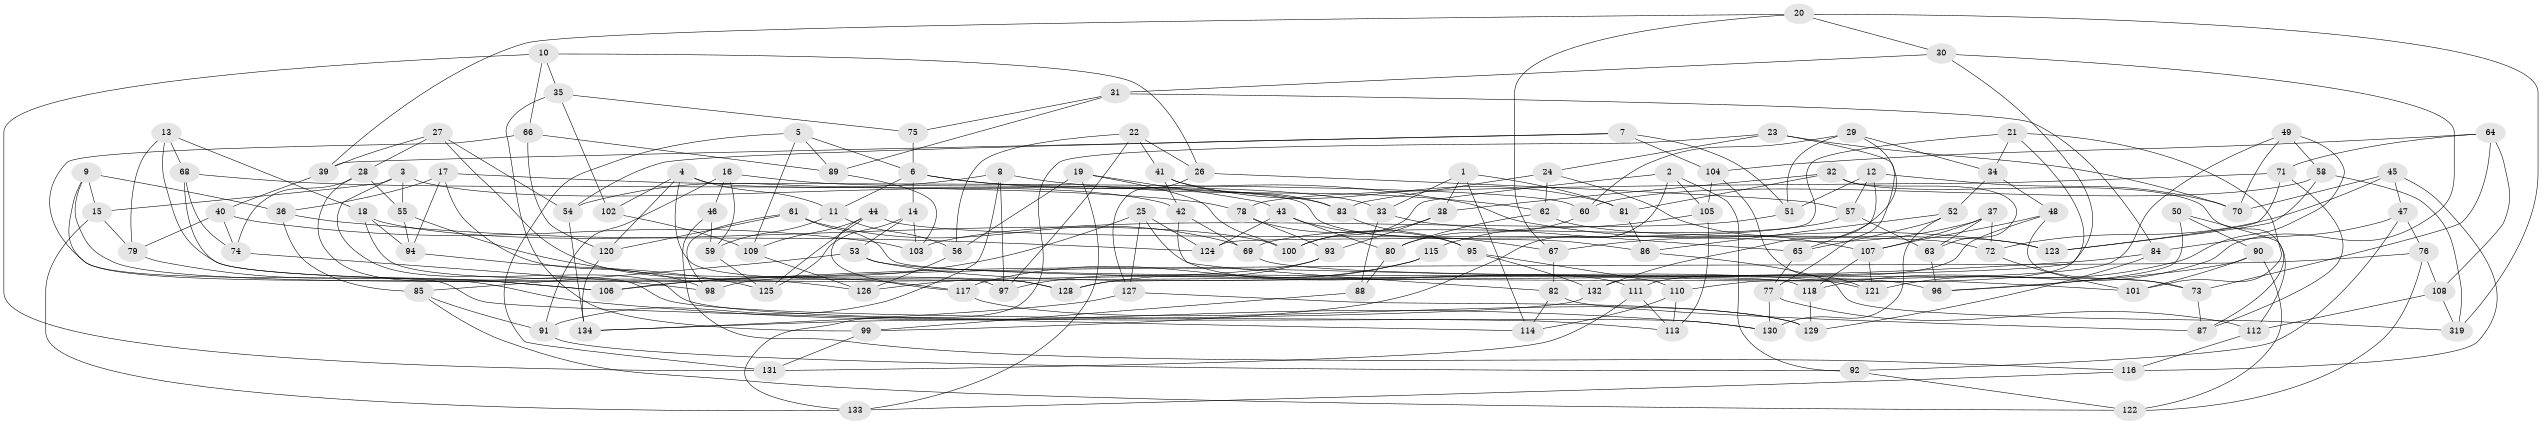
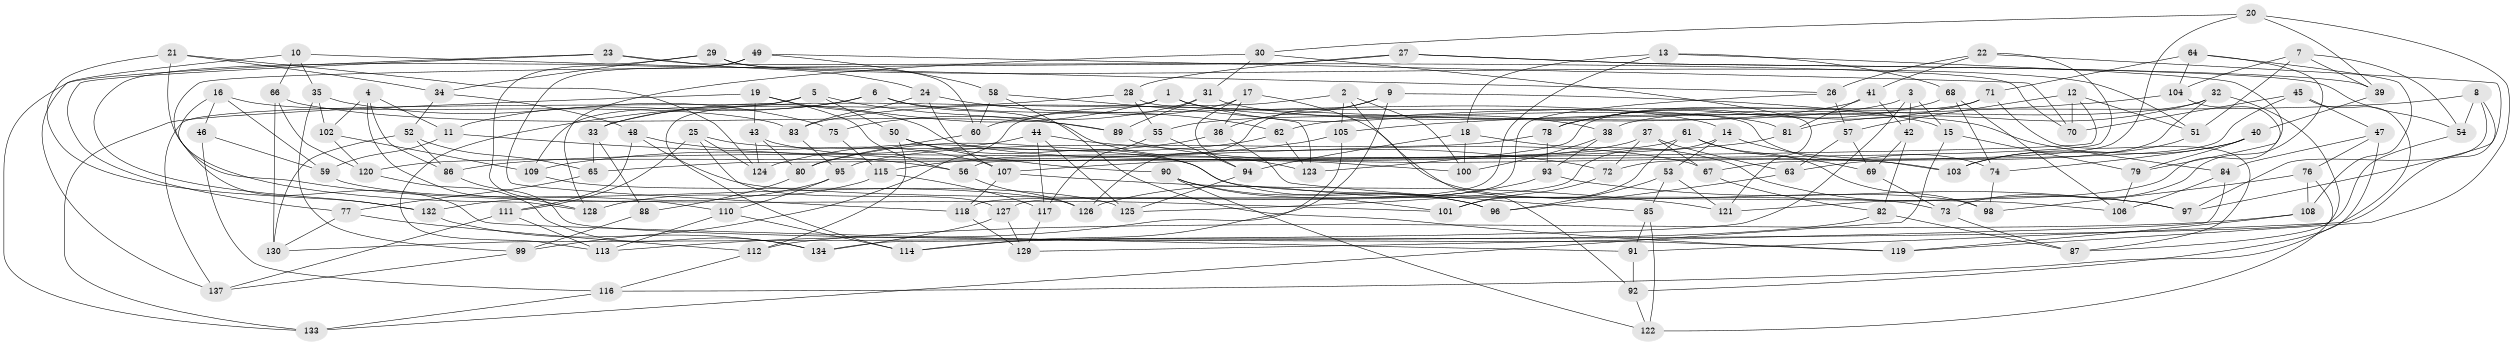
edge "75" -- "6": now "75" -- "115"
edge "5" -- "6": now "5" -- "50"
edge "4" -- "120": now "102" -- "120"
node "319": label "319" -> "119"
node "131": label "131" -> "137"
